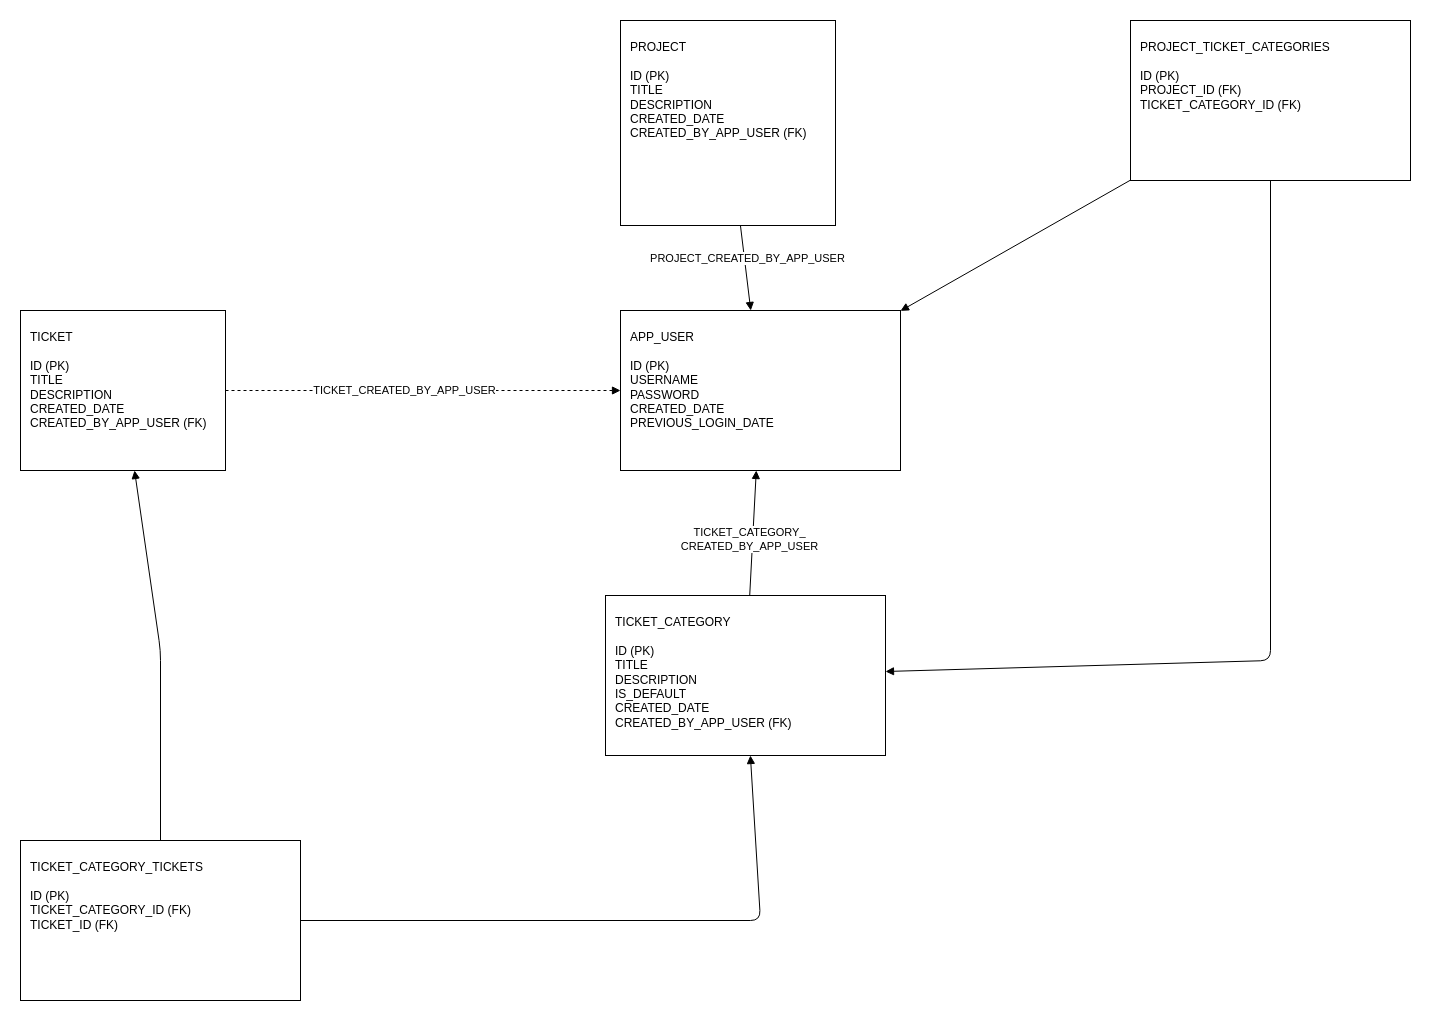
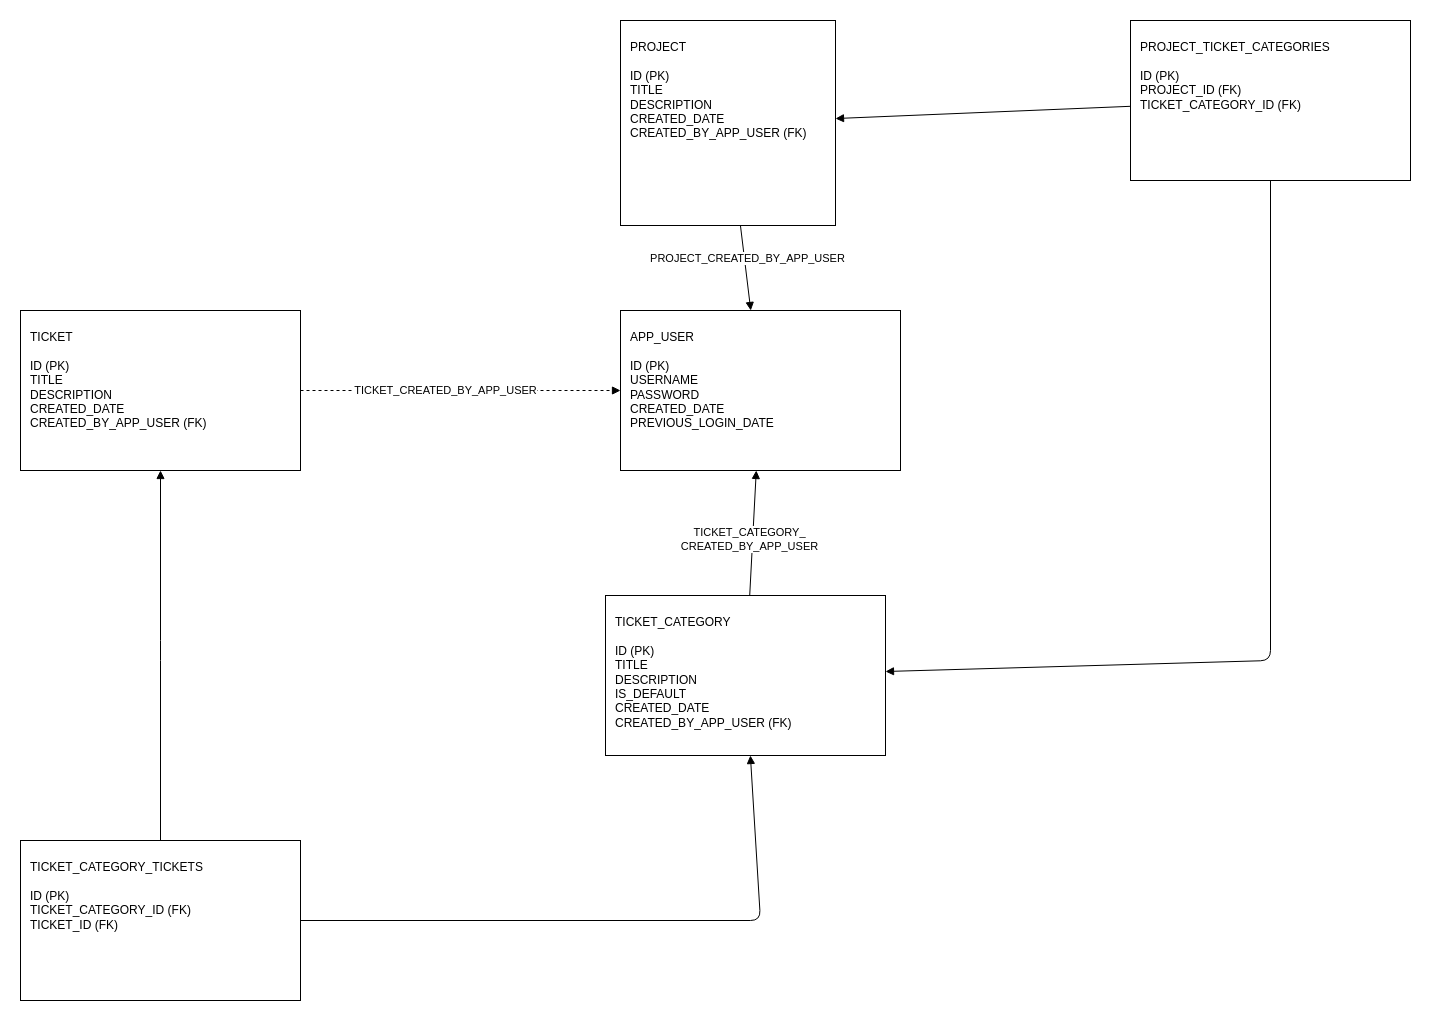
edge "PROJECT_TICKET_CATEGORIES ID (PK) PROJECT_ID (FK) TICKET_CATEGORY_ID (FK)" -> "APP_USER ID (PK) USERNAME PASSWORD CREATED_DATE PREVIOUS_LOGIN_DATE": now "PROJECT_TICKET_CATEGORIES ID (PK) PROJECT_ID (FK) TICKET_CATEGORY_ID (FK)" -> "PROJECT ID (PK) TITLE DESCRIPTION CREATED_DATE CREATED_BY_APP_USER (FK)"
node "TICKET ID (PK) TITLE DESCRIPTION CREATED_DATE CREATED_BY_APP_USER (FK)": size 205x160 -> 280x160
